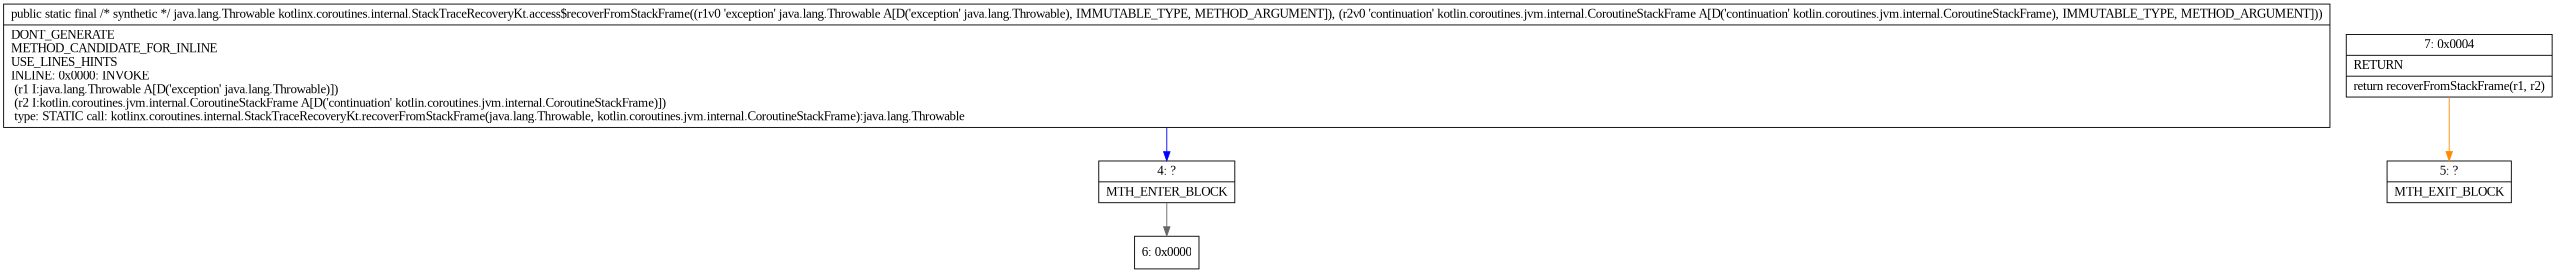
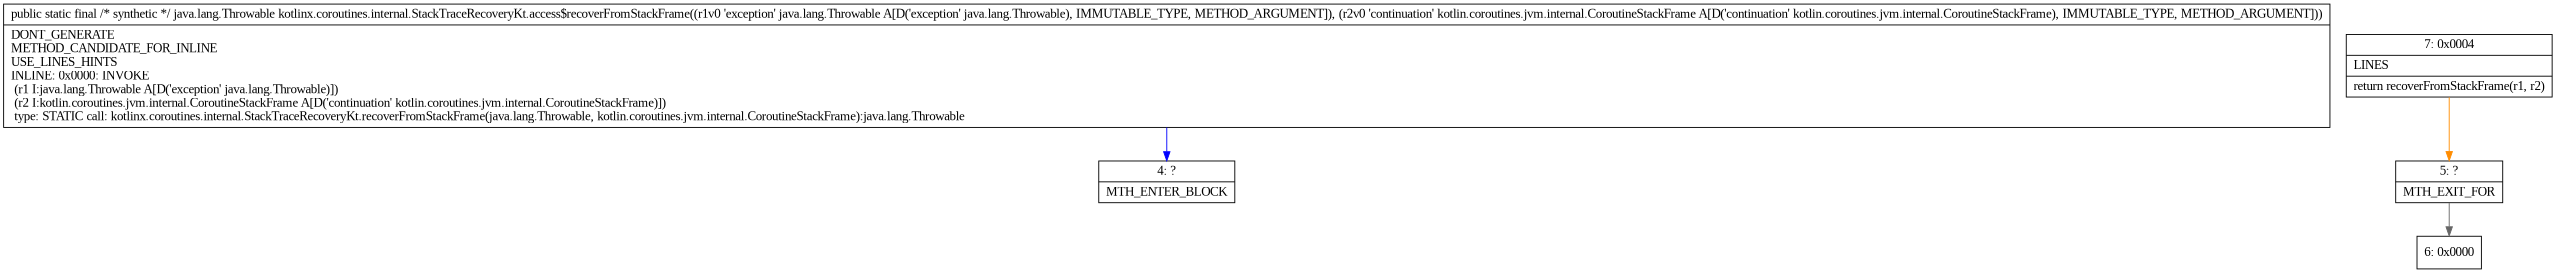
node "7: 0x0004": text "RETURN" -> "LINES"
node "5: ?": text "MTH_EXIT_BLOCK" -> "MTH_EXIT_FOR"
edge "4: ?" -> "6: 0x0000": now "5: ?" -> "6: 0x0000"
